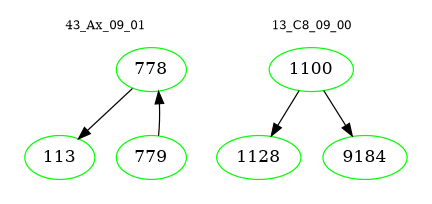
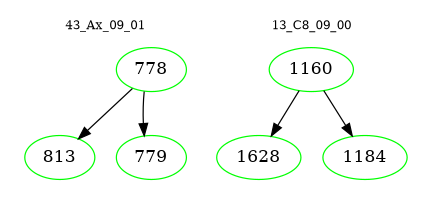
node "1100": label "1100" -> "1160"
edge "779" -> "778": reversed
node "113": label "113" -> "813"
node "1128": label "1128" -> "1628"
node "9184": label "9184" -> "1184"
